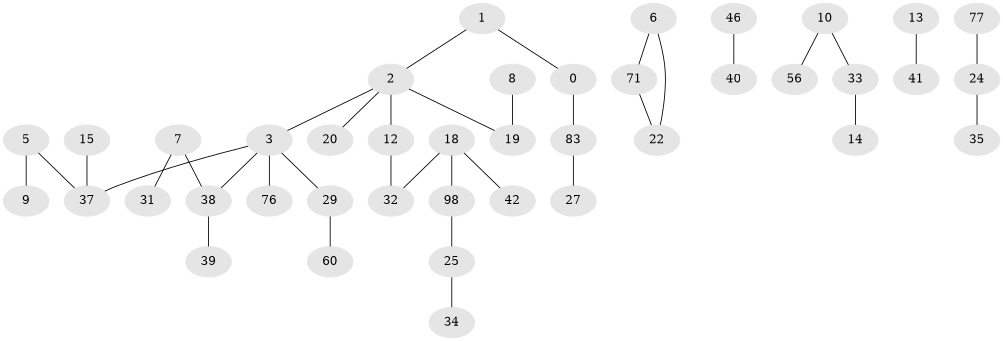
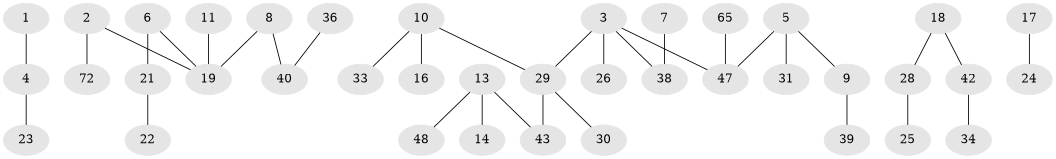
node "11": added
node "46": label "46" -> "36"
node "77": label "77" -> "17"
edge "8" -- "40": added
edge "1" -- "2": removed
edge "10" -- "29": added
node "0": label "0" -> "4"
node "71": label "71" -> "21"
edge "6" -- "22": now "6" -- "19"
node "56": label "56" -> "16"
node "41": label "41" -> "48"
edge "2" -- "3": removed
edge "33" -- "14": now "13" -- "14"
node "15": label "15" -> "65"
node "20": removed
node "12": label "12" -> "72"
node "43": added
node "83": label "83" -> "23"
node "35": removed
edge "7" -- "31": now "5" -- "31"
node "37": label "37" -> "47"
node "76": label "76" -> "26"
node "32": removed
node "98": label "98" -> "28"
node "27": removed
edge "38" -- "39": now "9" -- "39"
node "60": label "60" -> "30"
edge "25" -- "34": now "42" -- "34"
